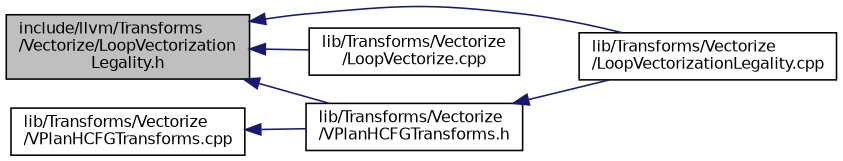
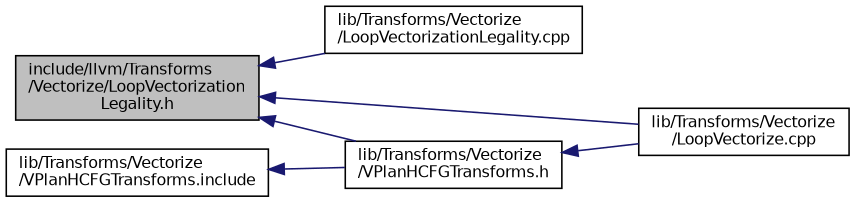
edge "lib/Transforms/Vectorize /LoopVectorizationLegality.cpp" -> "lib/Transforms/Vectorize /VPlanHCFGTransforms.h": now "lib/Transforms/Vectorize /LoopVectorize.cpp" -> "lib/Transforms/Vectorize /VPlanHCFGTransforms.h"
node "lib/Transforms/Vectorize /VPlanHCFGTransforms.cpp": label "lib/Transforms/Vectorize /VPlanHCFGTransforms.cpp" -> "lib/Transforms/Vectorize /VPlanHCFGTransforms.include"
